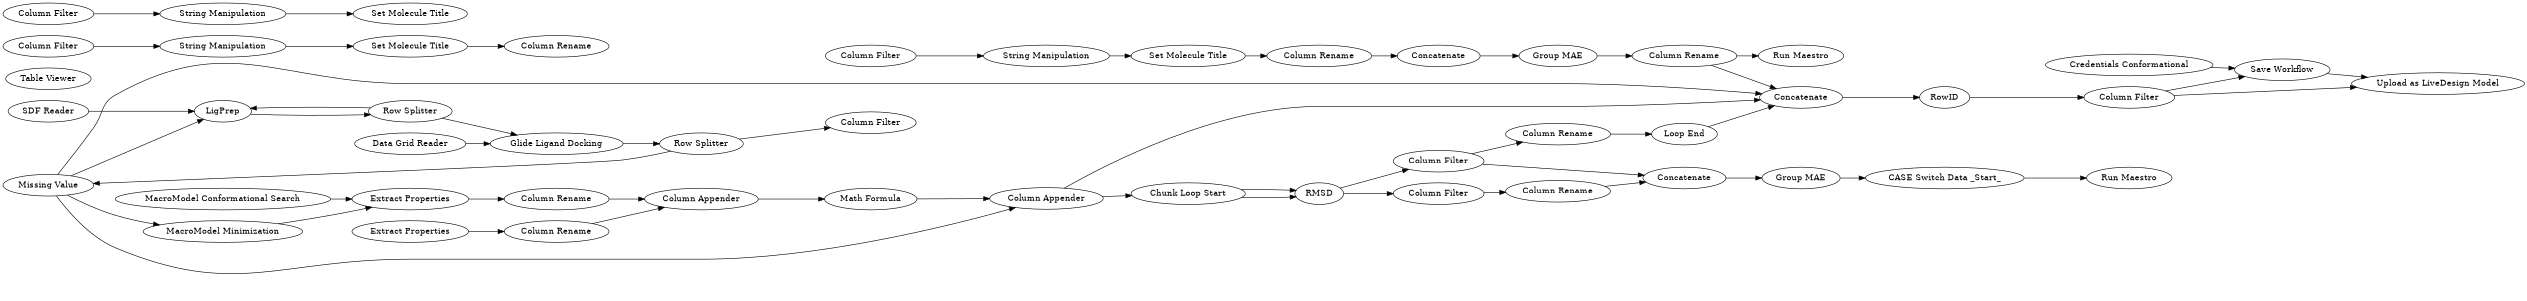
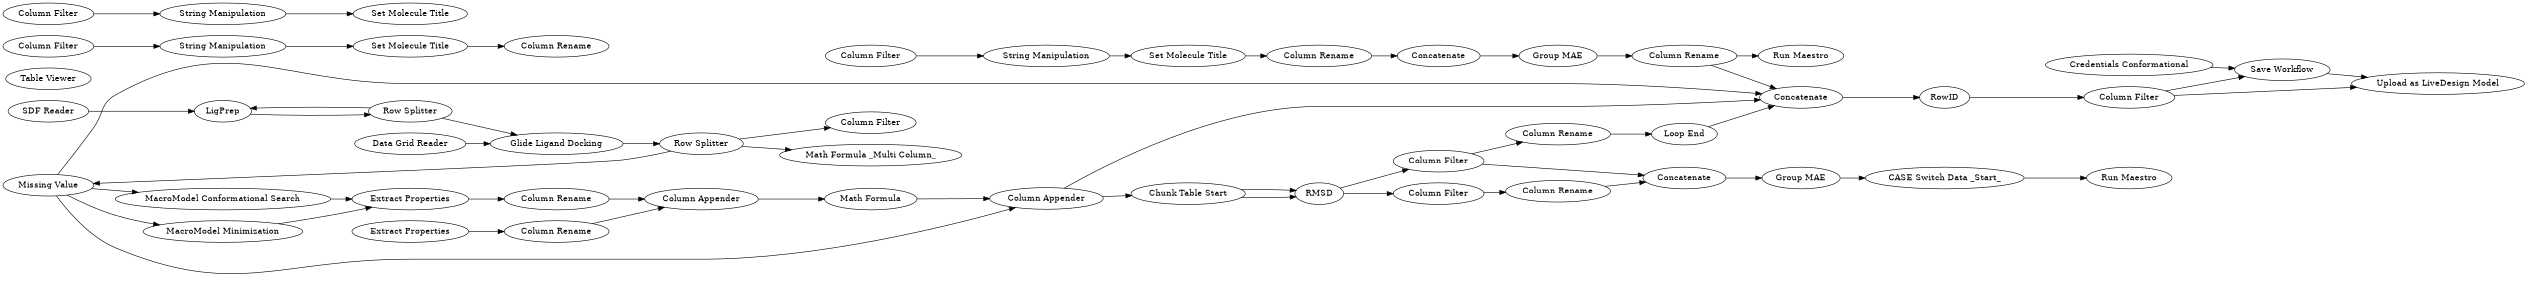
edge "Missing Value" -> "LigPrep": now "Missing Value" -> "MacroModel Conformational Search"
node "Math Formula _Multi Column_": added
node "Chunk Loop Start": label "Chunk Loop Start" -> "Chunk Table Start"
